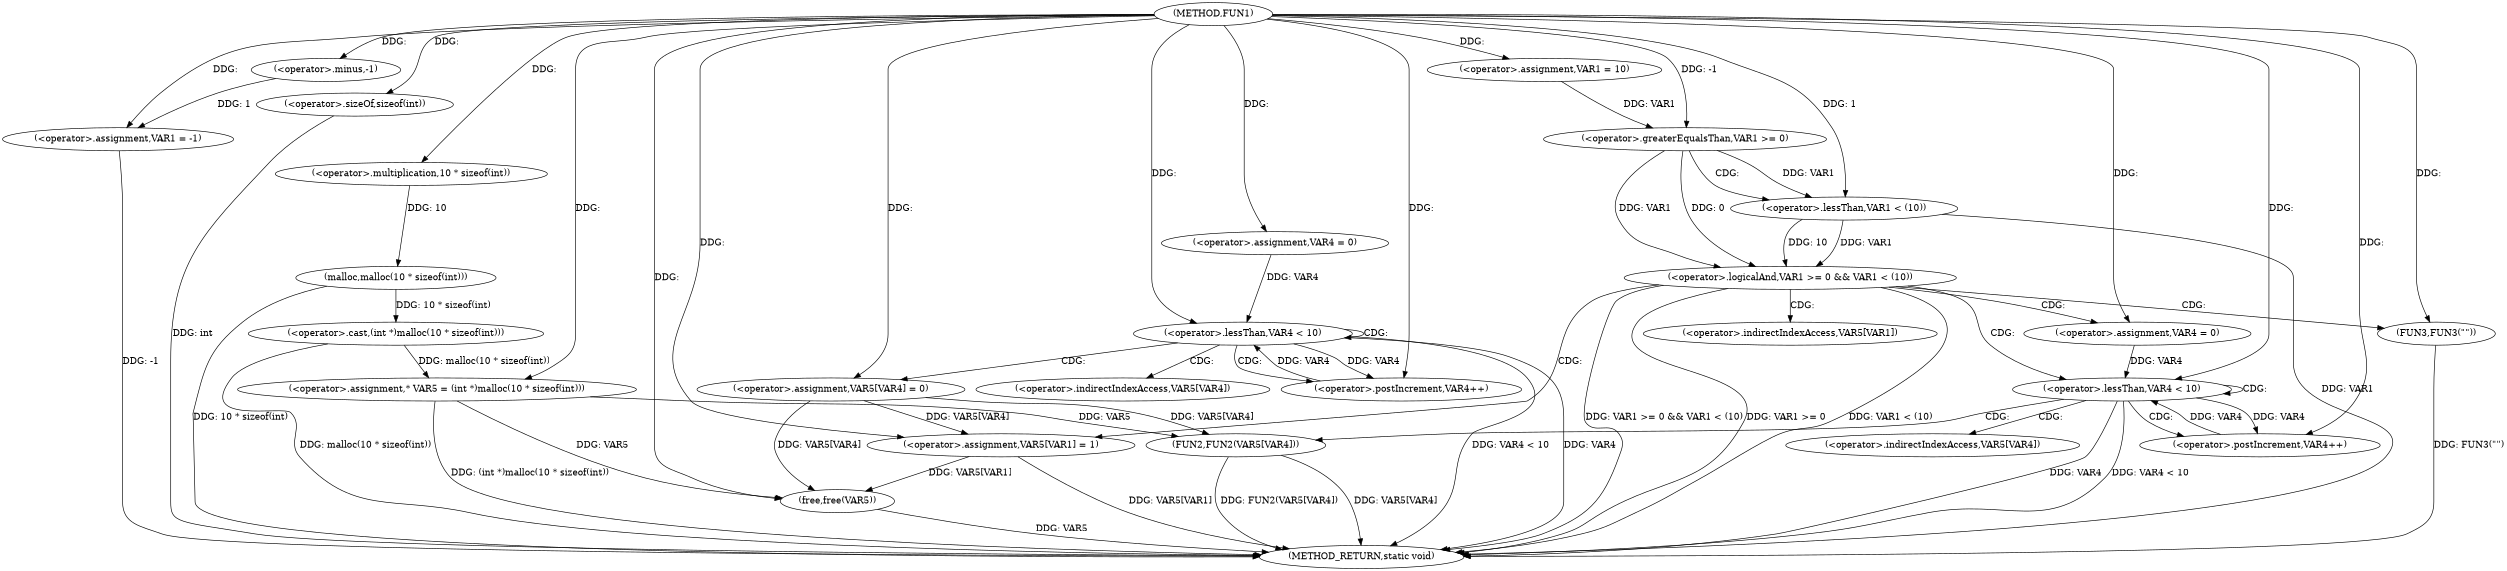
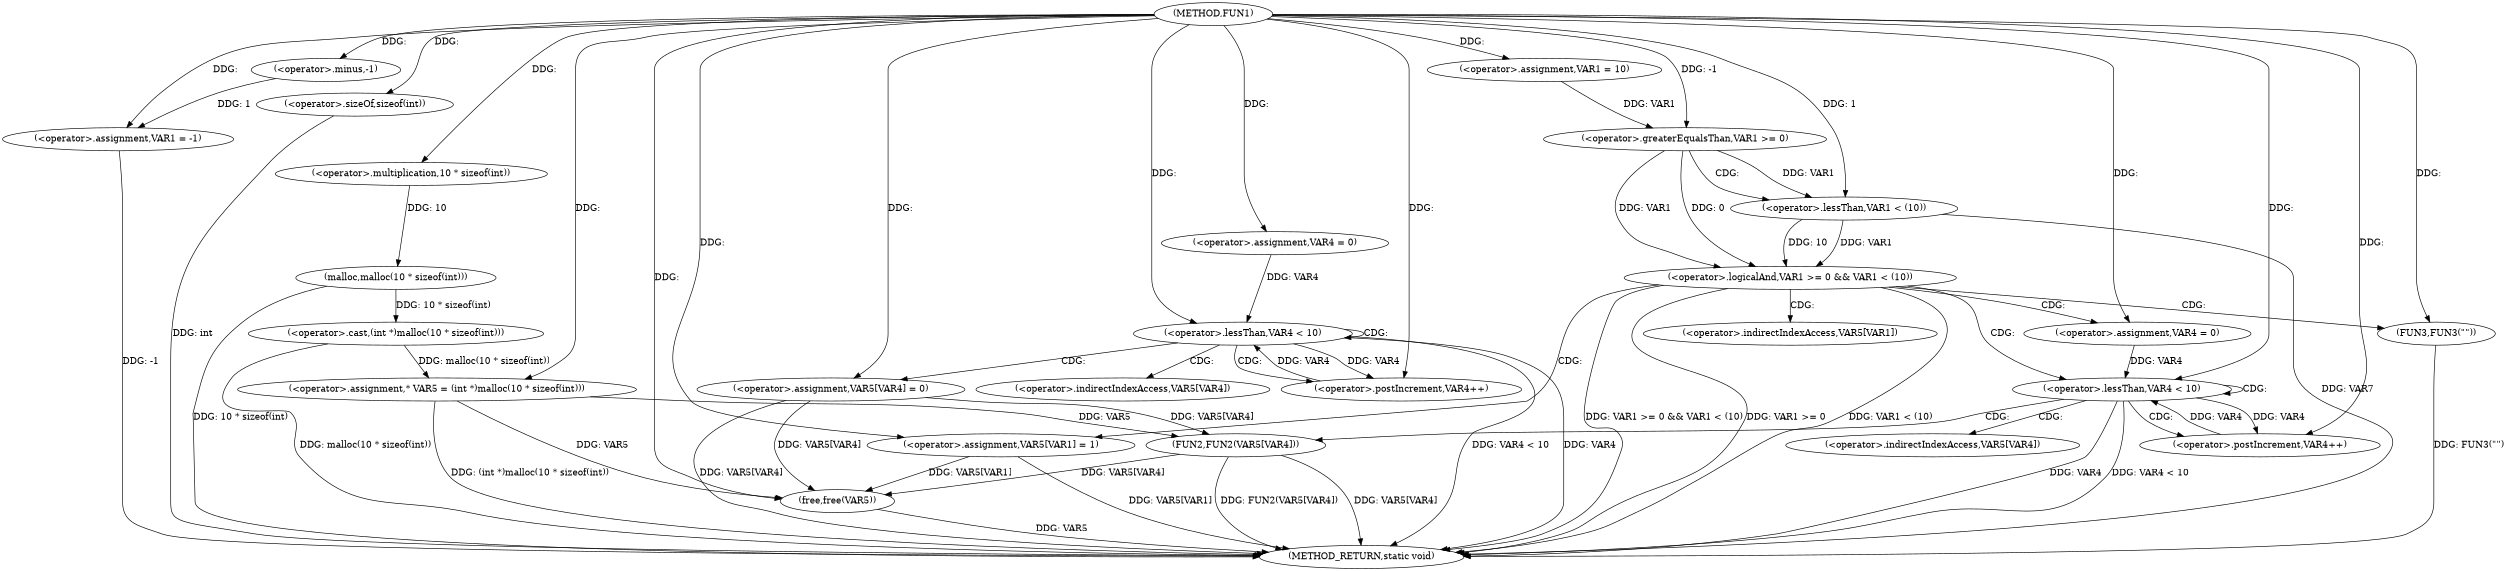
edge "(<operator>.lessThan,VAR1 < (10))" -> "(METHOD_RETURN,static void)": label "DDG: VAR1" -> "DDG: VAR7"
edge "(<operator>.assignment,VAR5[VAR4] = 0)" -> "(<operator>.assignment,VAR5[VAR1] = 1)": now "(<operator>.assignment,VAR5[VAR4] = 0)" -> "(METHOD_RETURN,static void)"
edge "(FUN2,FUN2(VAR5[VAR4]))" -> "(free,free(VAR5))": added, label "DDG: VAR5[VAR4]"
